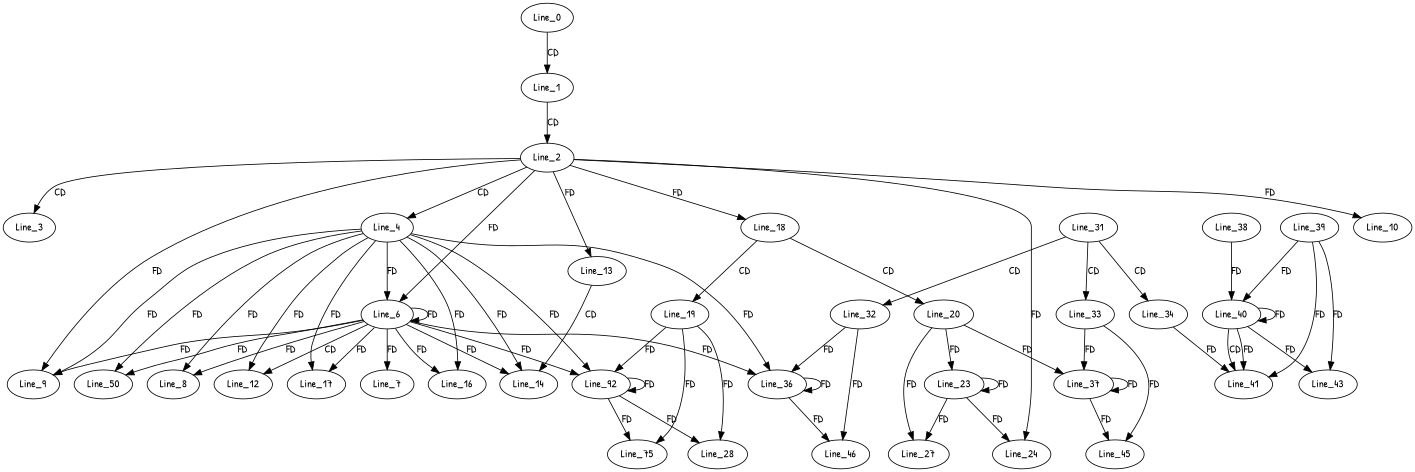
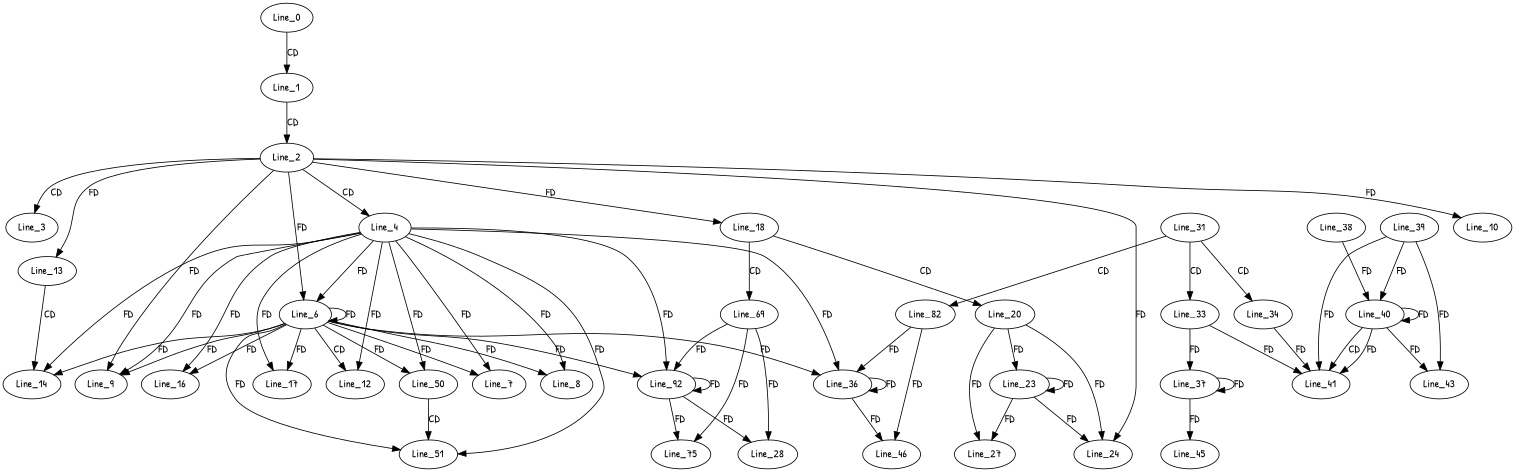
edge "Line_4" -> "Line_7": added, label "FD"
node "Line_19": label "Line_19" -> "Line_69"
node "Line_32": label "Line_32" -> "Line_82"
edge "Line_20" -> "Line_37": now "Line_20" -> "Line_24"
edge "Line_33" -> "Line_45": now "Line_33" -> "Line_41"
node "Line_51": added
